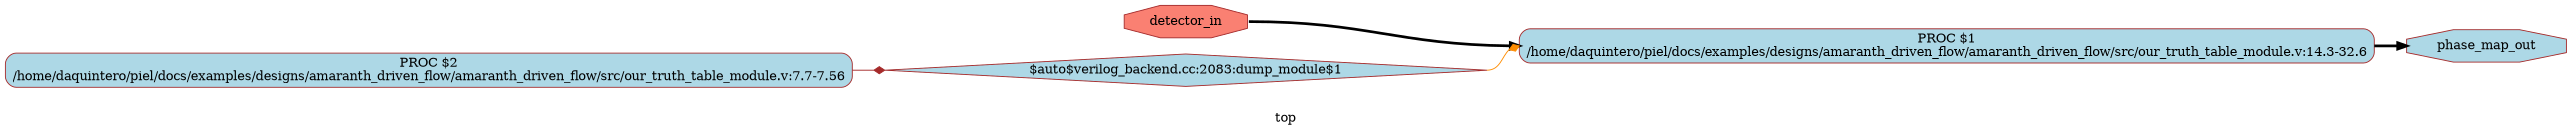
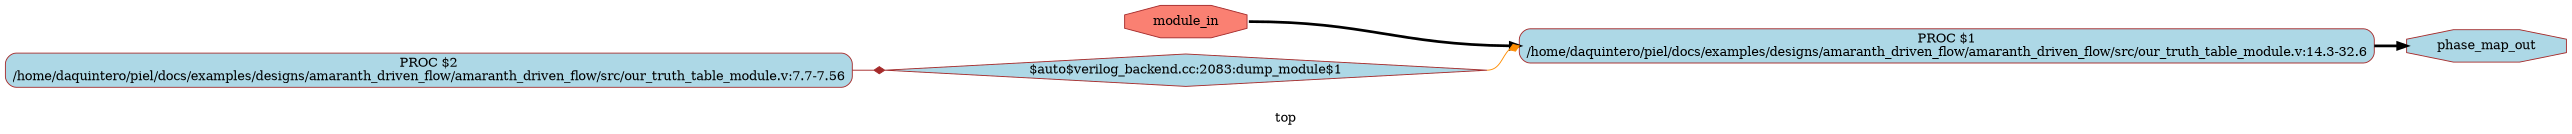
node "detector_in": label "detector_in" -> "module_in"
